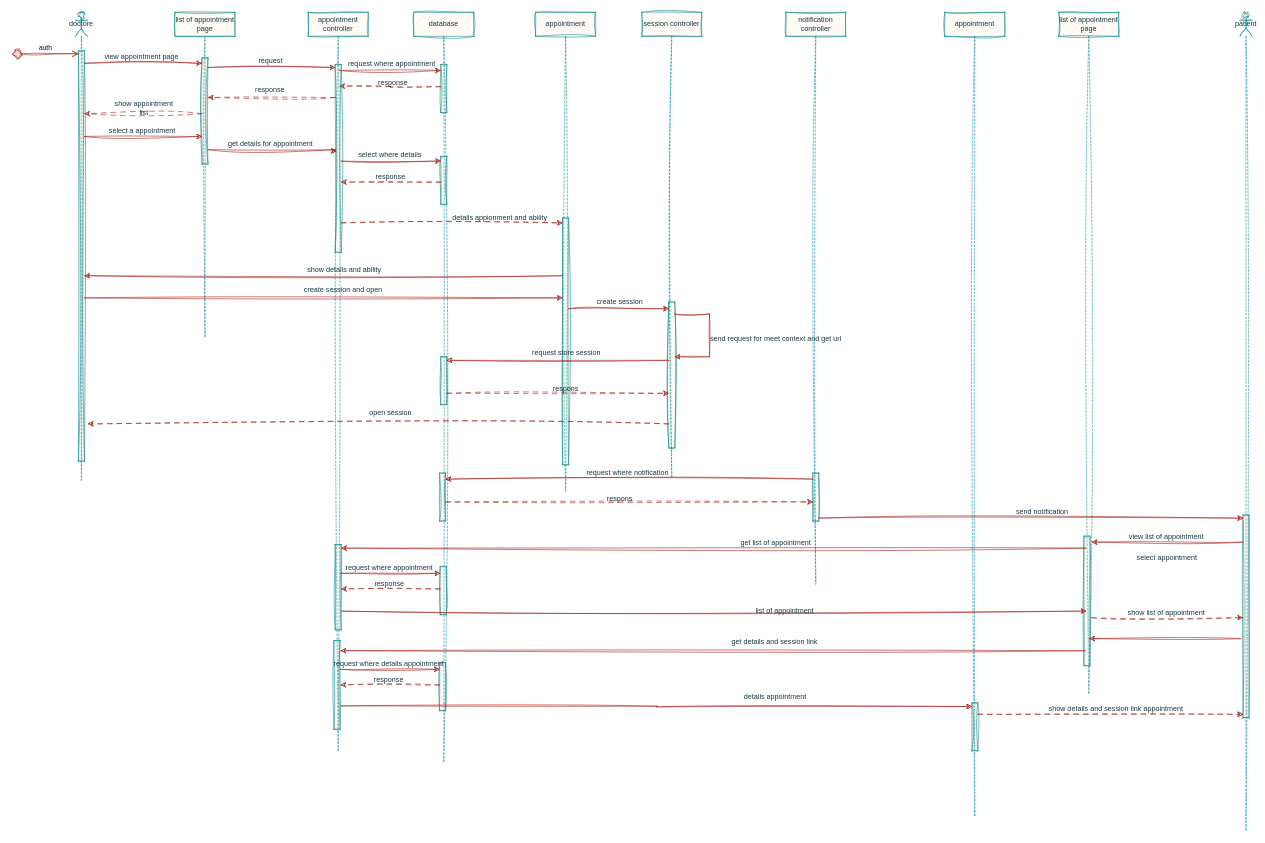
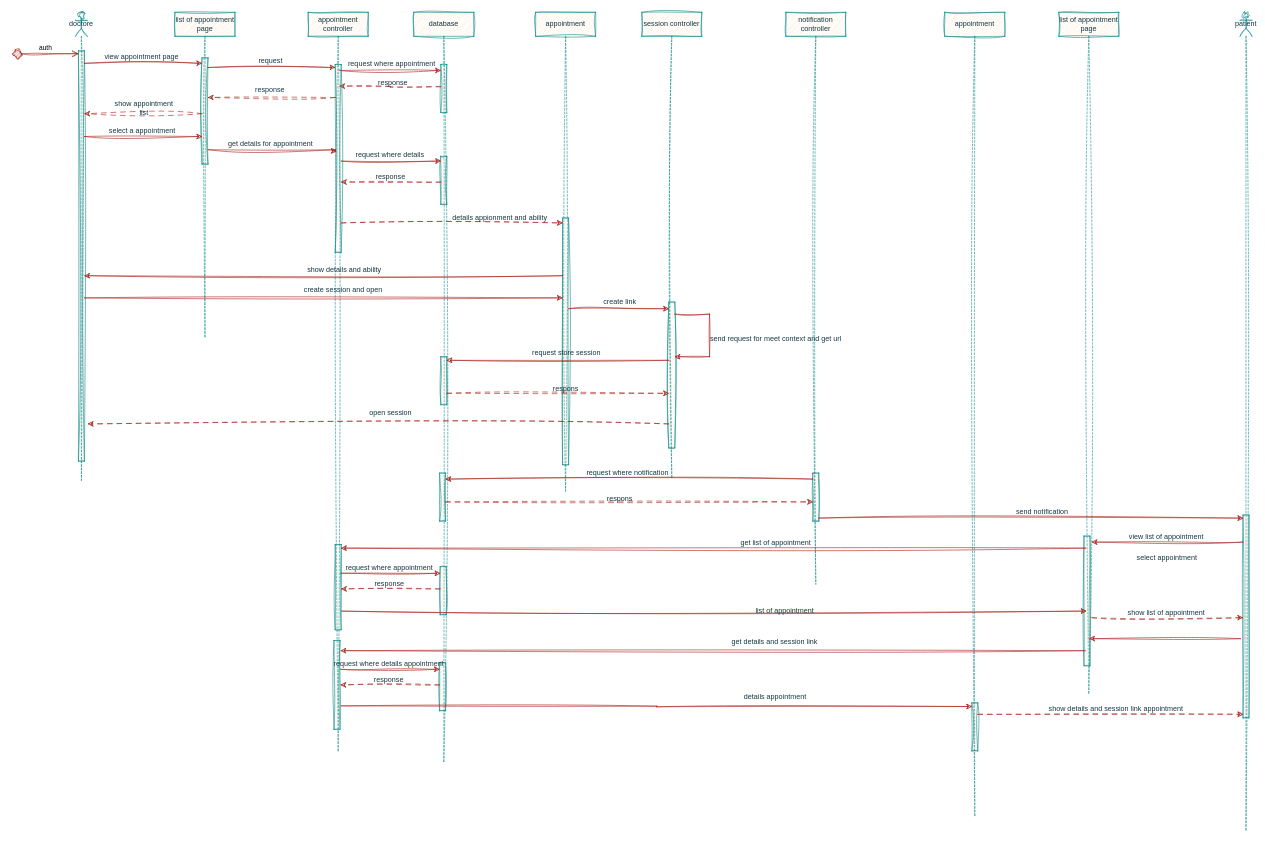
node "select where details": label "select where details" -> "request where details"
node "create session": label "create session" -> "create link"
